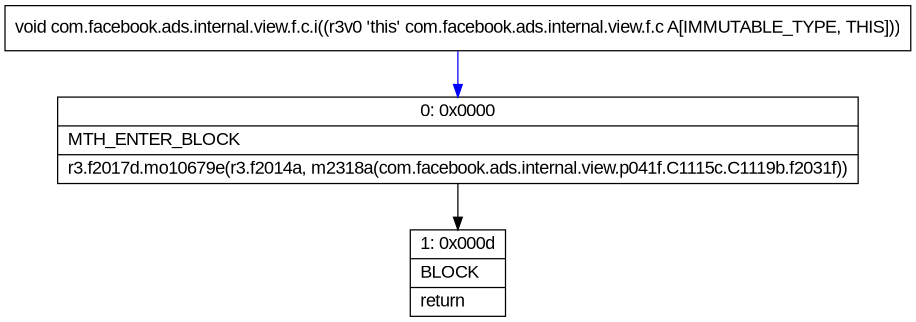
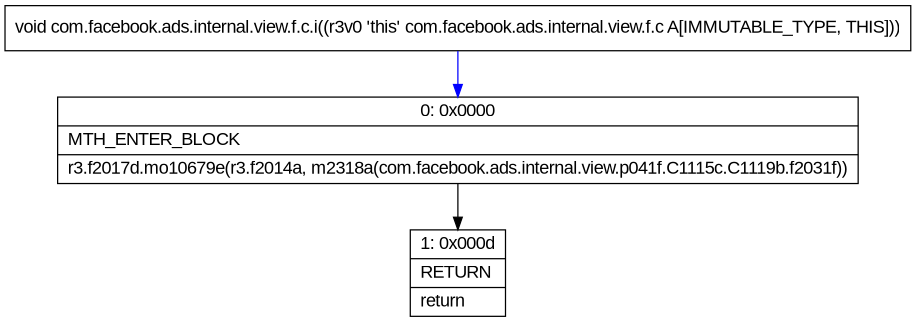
node "1: 0x000d": text "BLOCK" -> "RETURN"
